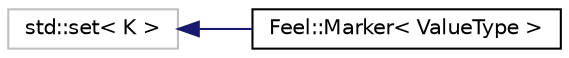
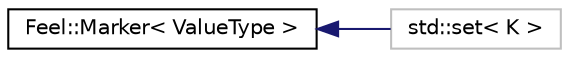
edge "Feel::Marker< ValueType >" -> "std::set< K >": reversed
